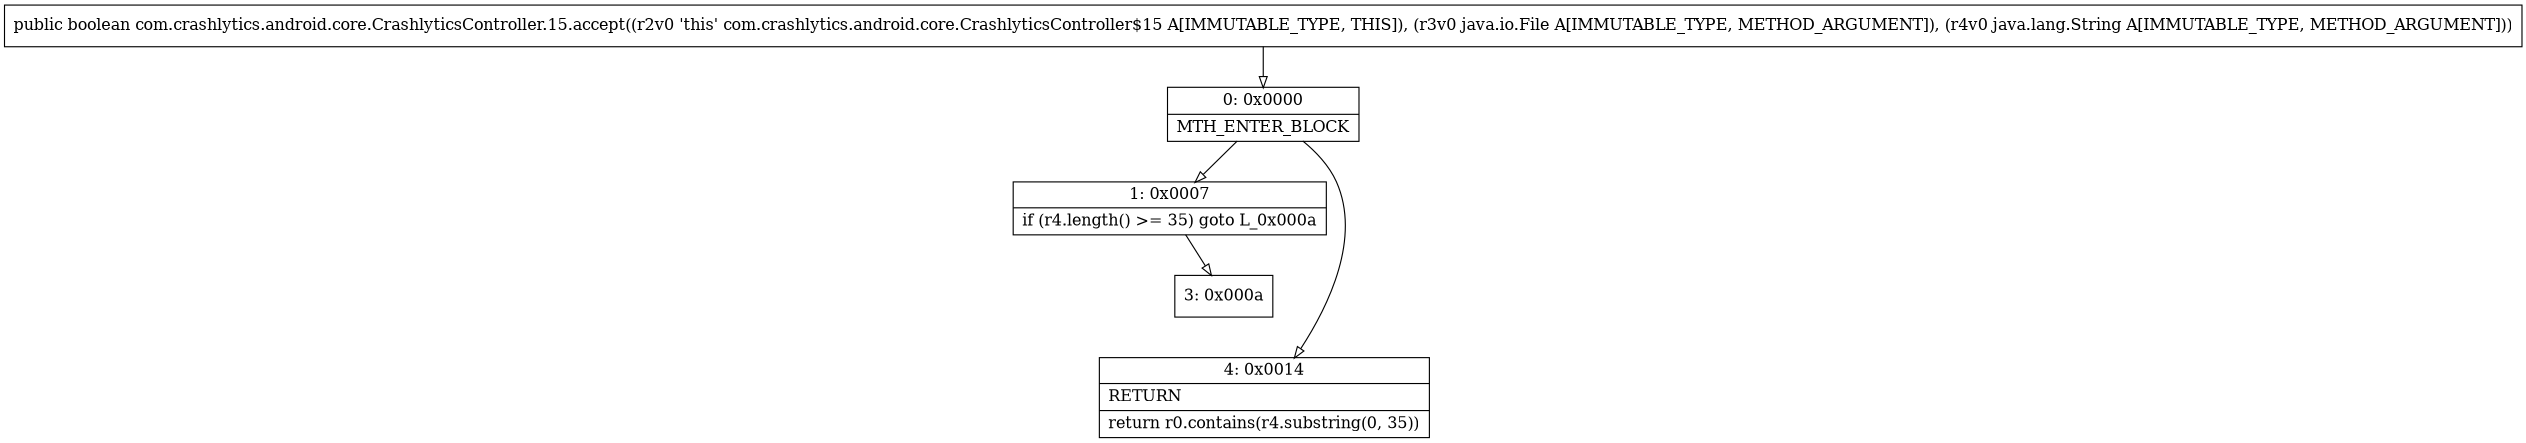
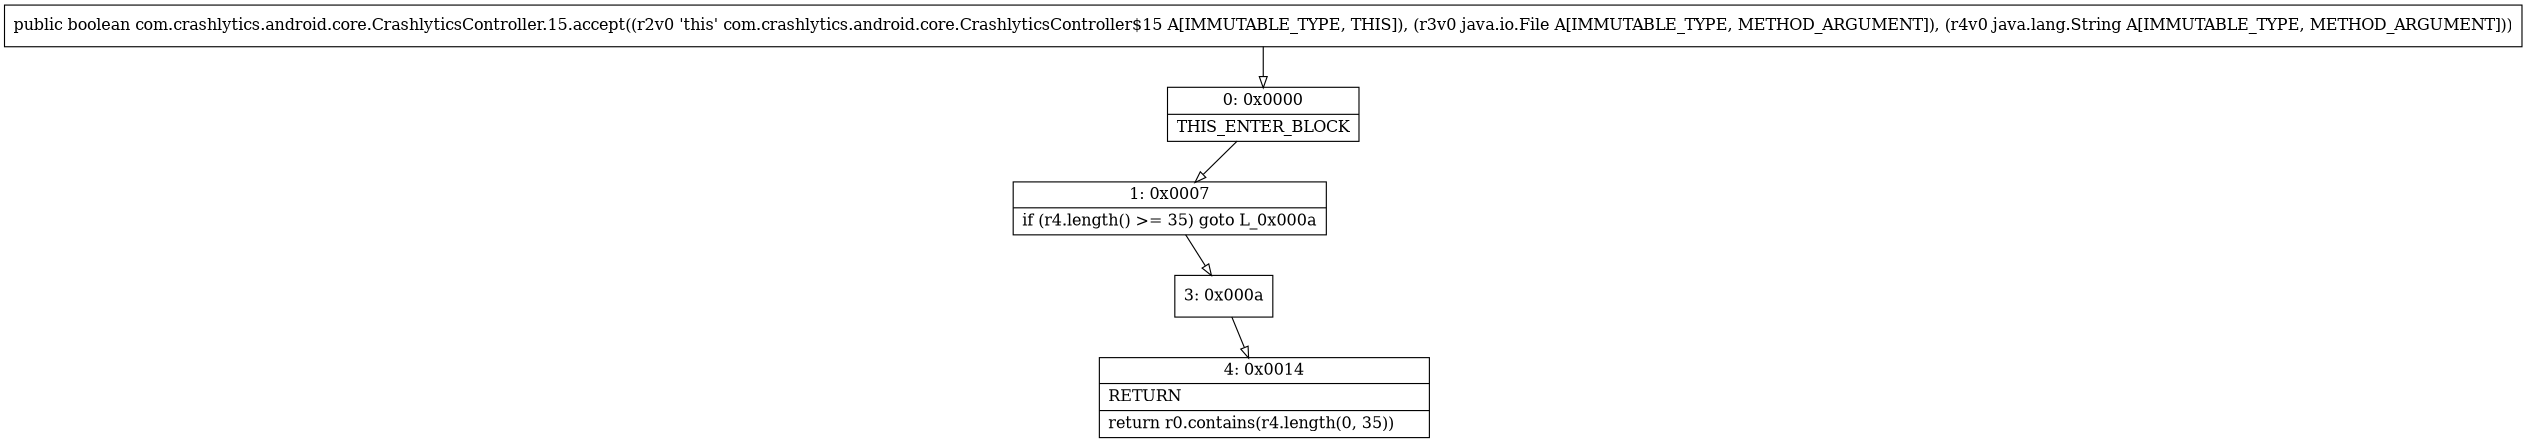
node "0: 0x0000": text "MTH_ENTER_BLOCK" -> "THIS_ENTER_BLOCK"
edge "0: 0x0000" -> "4: 0x0014": now "3: 0x000a" -> "4: 0x0014"
node "4: 0x0014": text "return r0.contains(r4.substring(0, 35))" -> "return r0.contains(r4.length(0, 35))"
